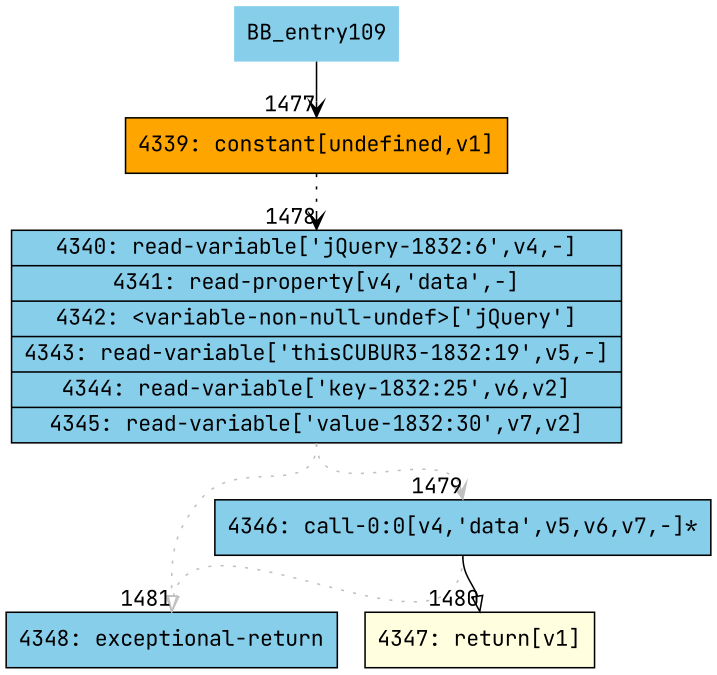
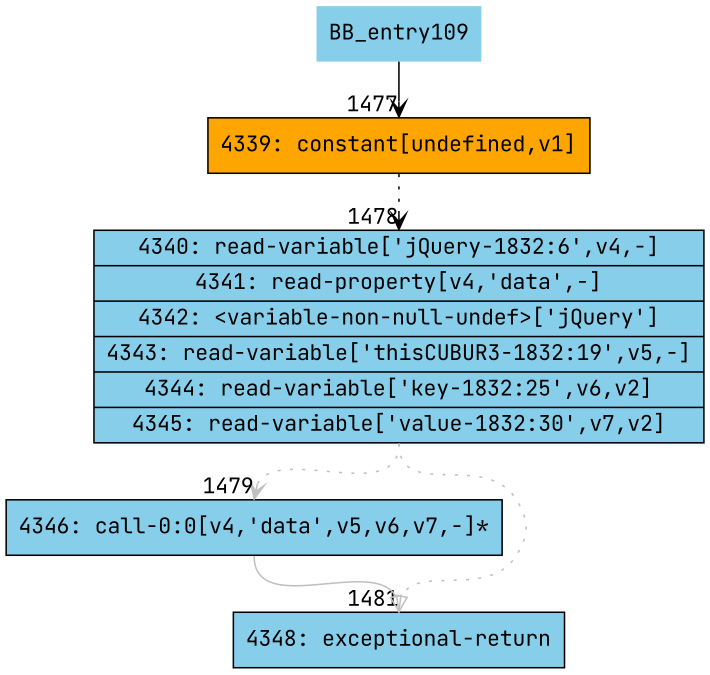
edge "4346: call-0:0[v4,'data',v5,v6,v7,-]*" -> "4348: exceptional-return": style dotted -> solid
node "4347: return[v1]": removed
